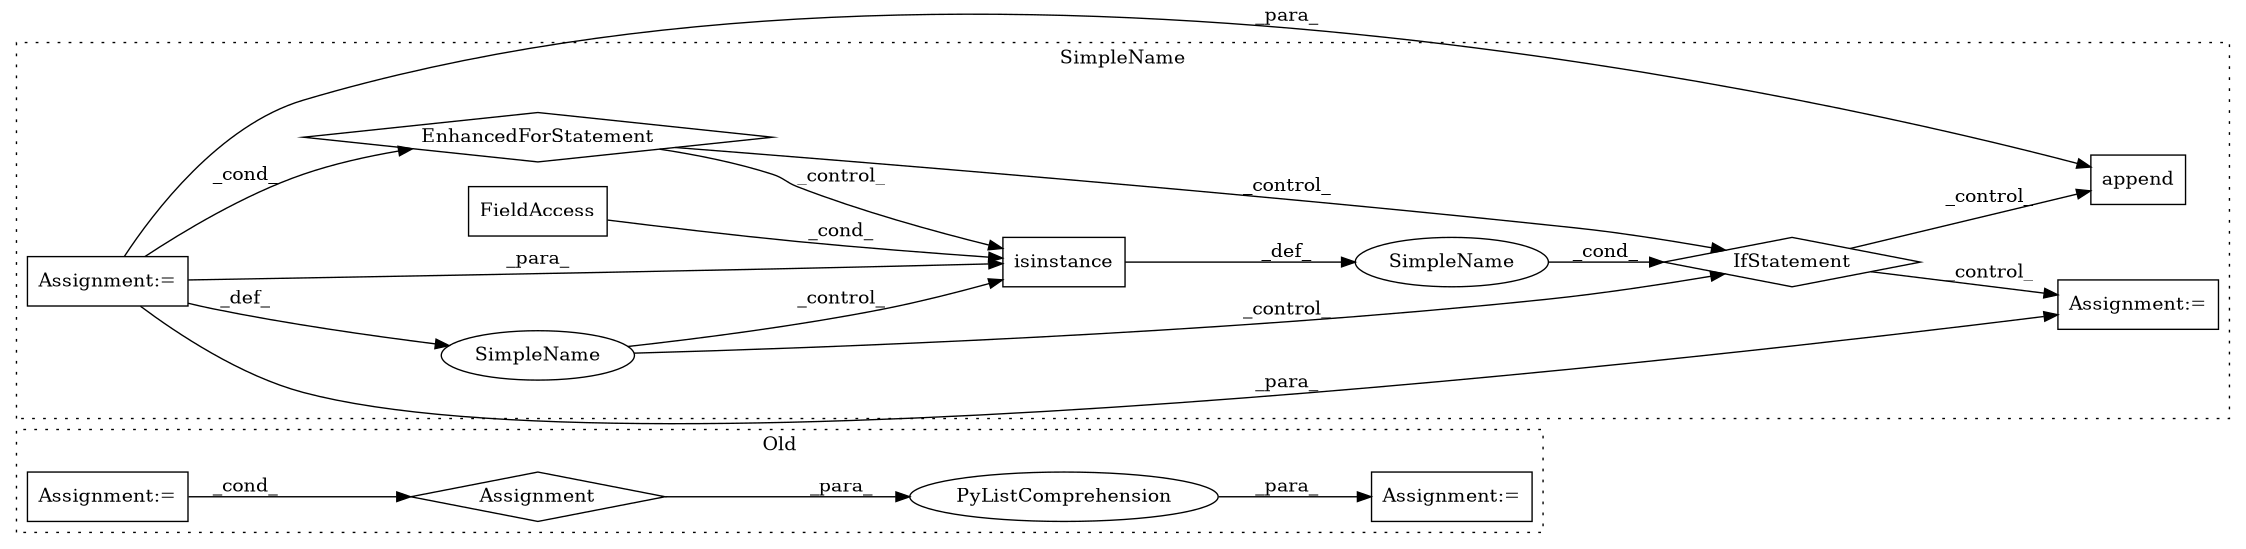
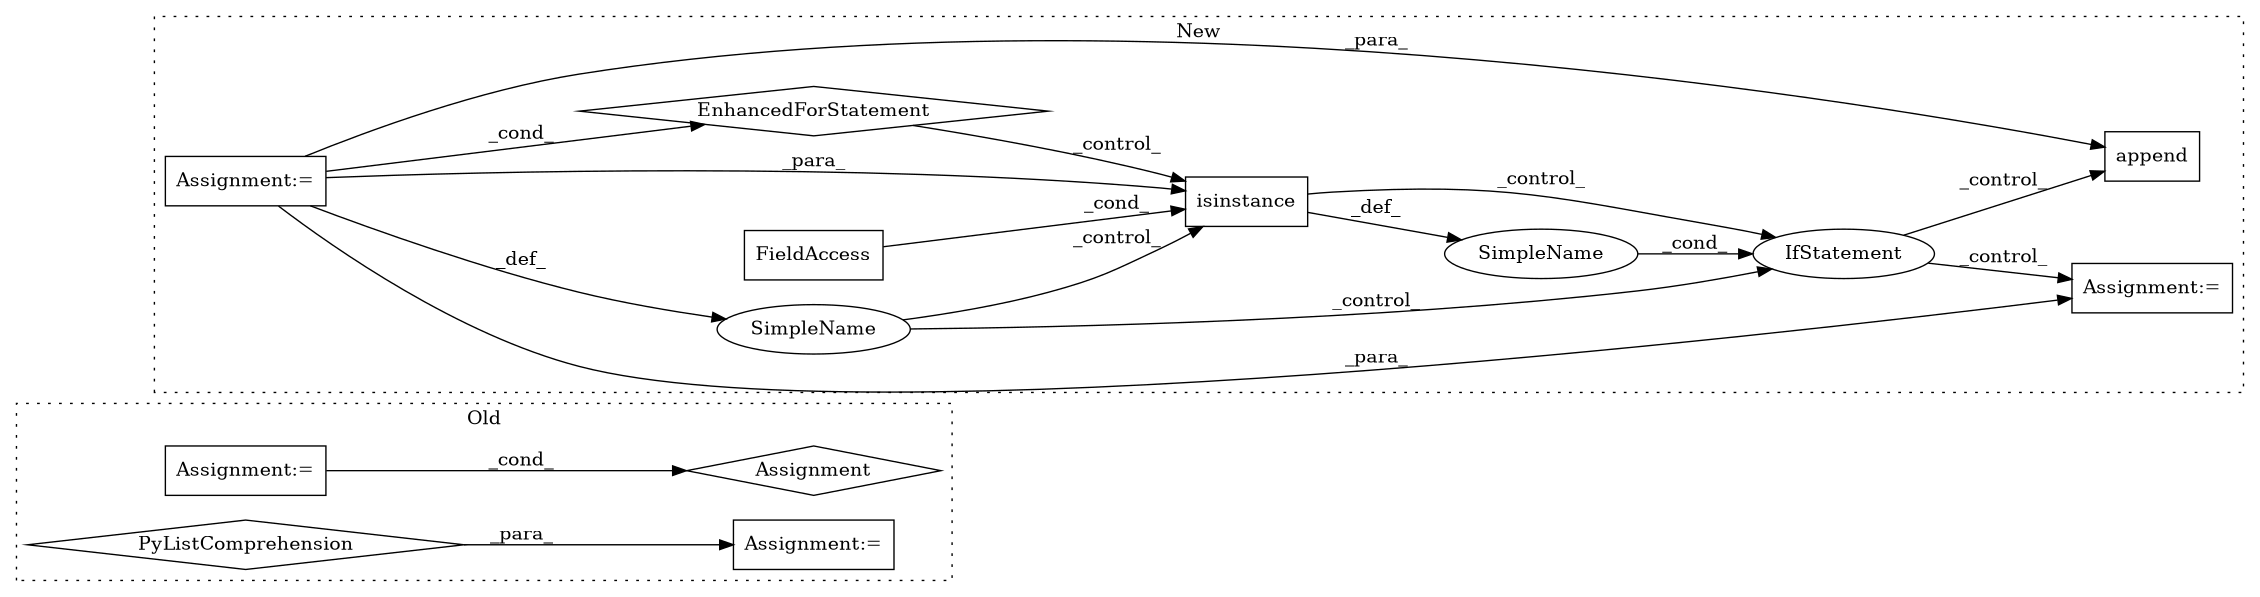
cluster "SimpleName": label "SimpleName" -> "New"
edge "EnhancedForStatement" -> "IfStatement": now "isinstance" -> "IfStatement"
node "IfStatement": shape diamond -> ellipse
edge "Assignment" -> "PyListComprehension": removed, label "_para_"
node "PyListComprehension": shape ellipse -> diamond
